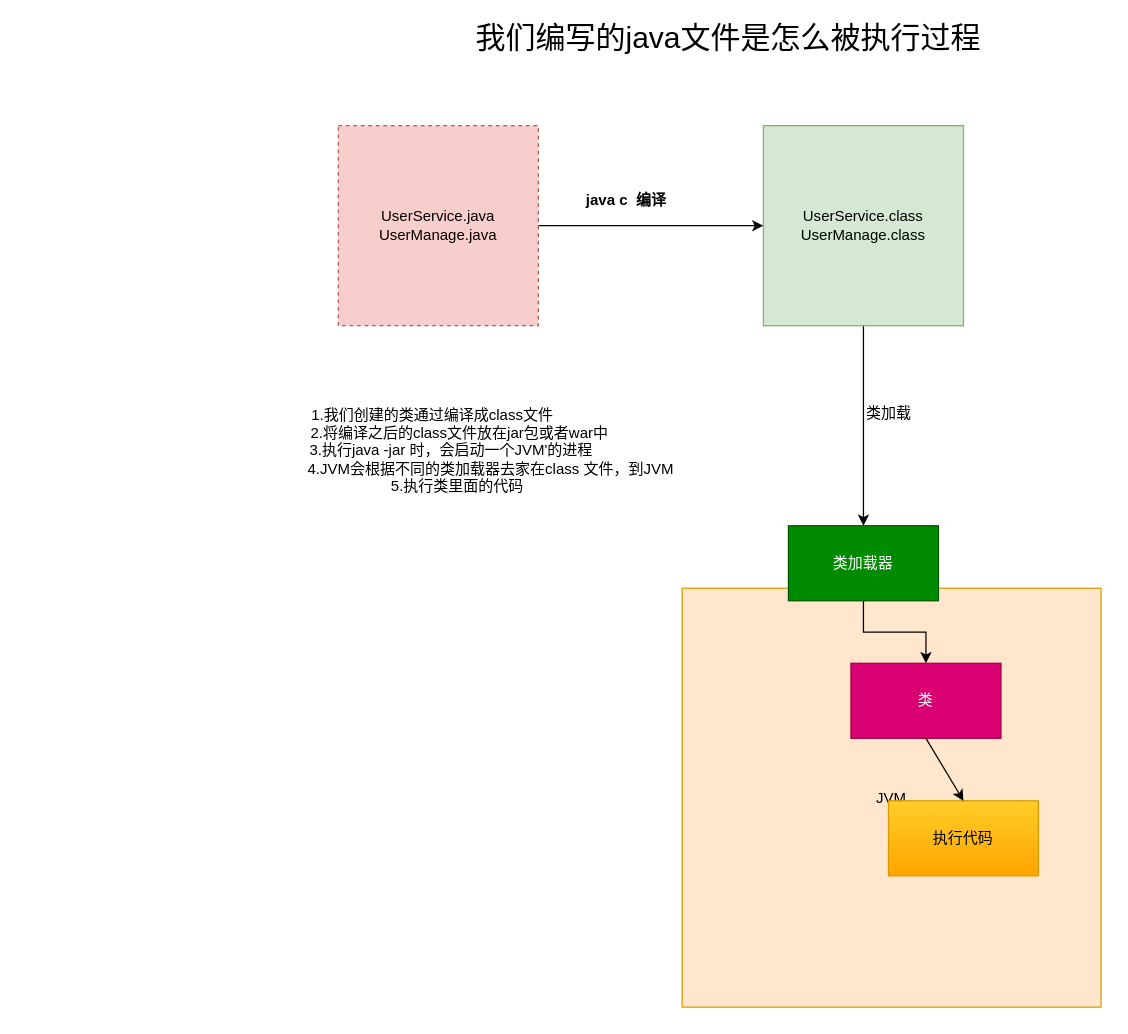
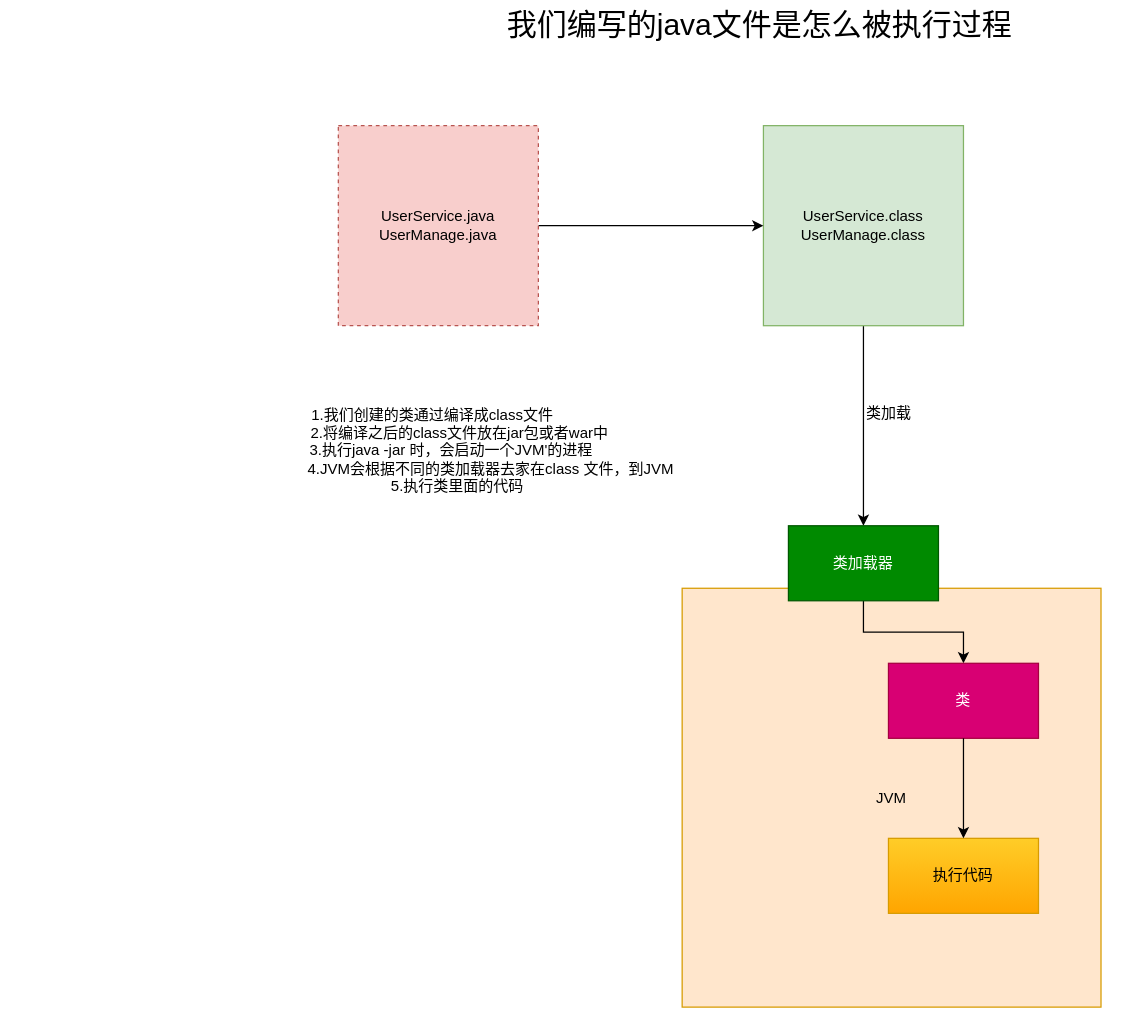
node "我们编写的java文件是怎么被执行过程": moved (507, 38) -> (538, 26)
node "java c 编译": removed
node "类": moved (926, 701) -> (963, 701)
node "执行代码": moved (963, 838) -> (963, 876)
